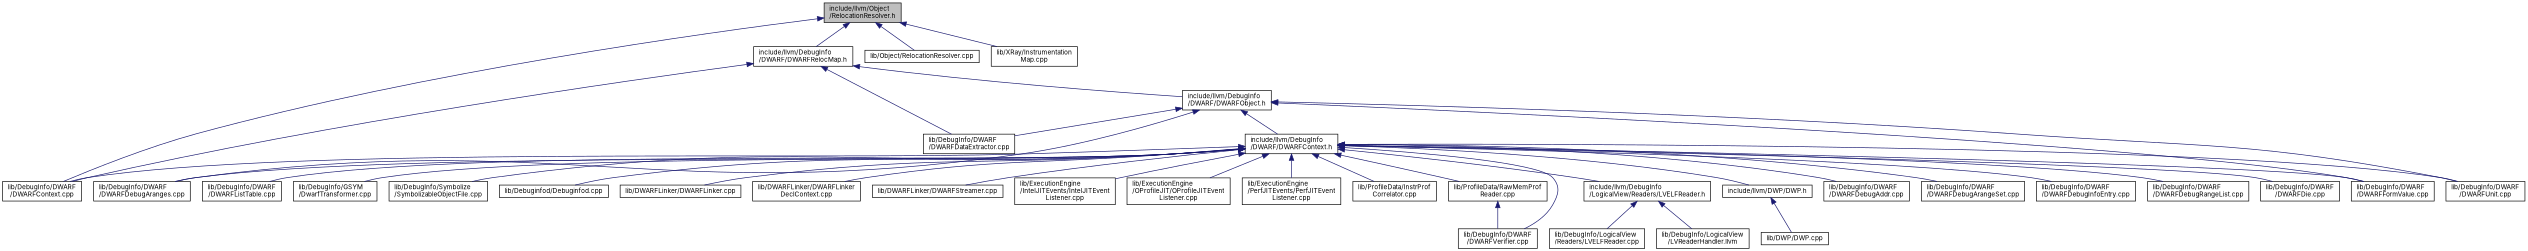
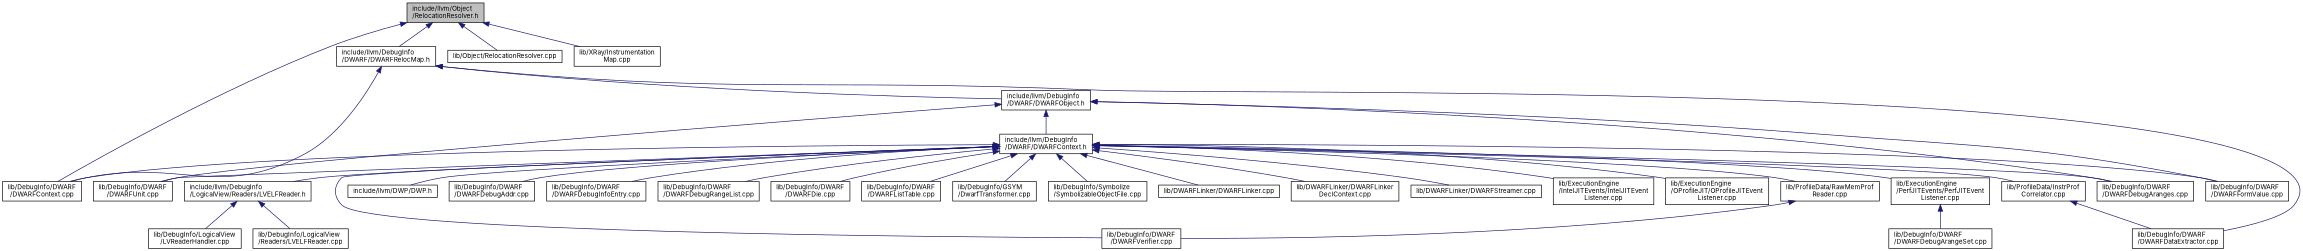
edge "lib/DebugInfo/DWARF /DWARFDataExtractor.cpp" -> "include/llvm/DebugInfo /DWARF/DWARFObject.h": now "lib/DebugInfo/DWARF /DWARFDataExtractor.cpp" -> "lib/ProfileData/InstrProf Correlator.cpp"
edge "lib/DebugInfo/DWARF /DWARFDebugArangeSet.cpp" -> "include/llvm/DebugInfo /DWARF/DWARFContext.h": now "lib/DebugInfo/DWARF /DWARFDebugArangeSet.cpp" -> "lib/ExecutionEngine /PerfJITEvents/PerfJITEvent Listener.cpp"
node "lib/Debuginfod/Debuginfod.cpp": removed
node "lib/DebugInfo/LogicalView /LVReaderHandler.llvm": label "lib/DebugInfo/LogicalView /LVReaderHandler.llvm" -> "lib/DebugInfo/LogicalView /LVReaderHandler.cpp"
node "lib/DWP/DWP.cpp": removed
